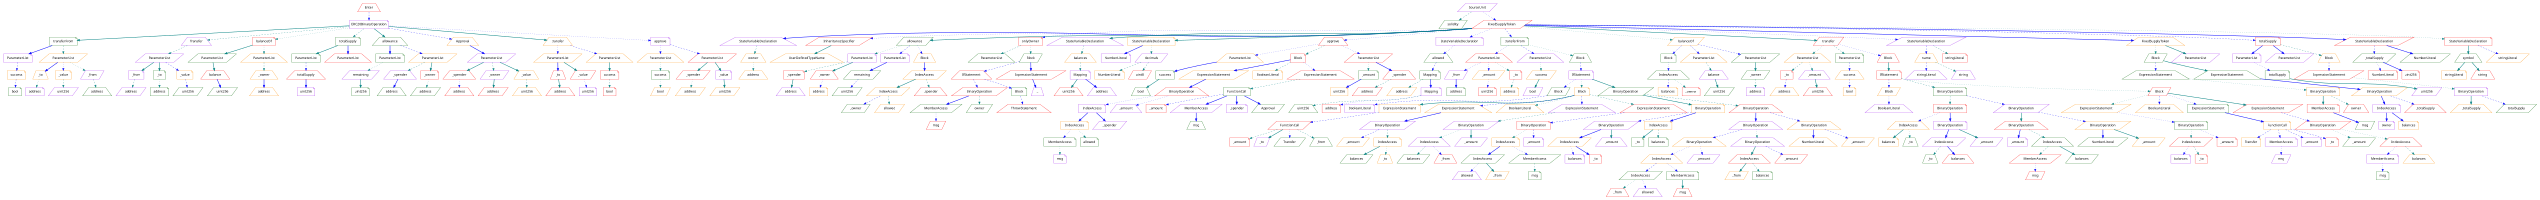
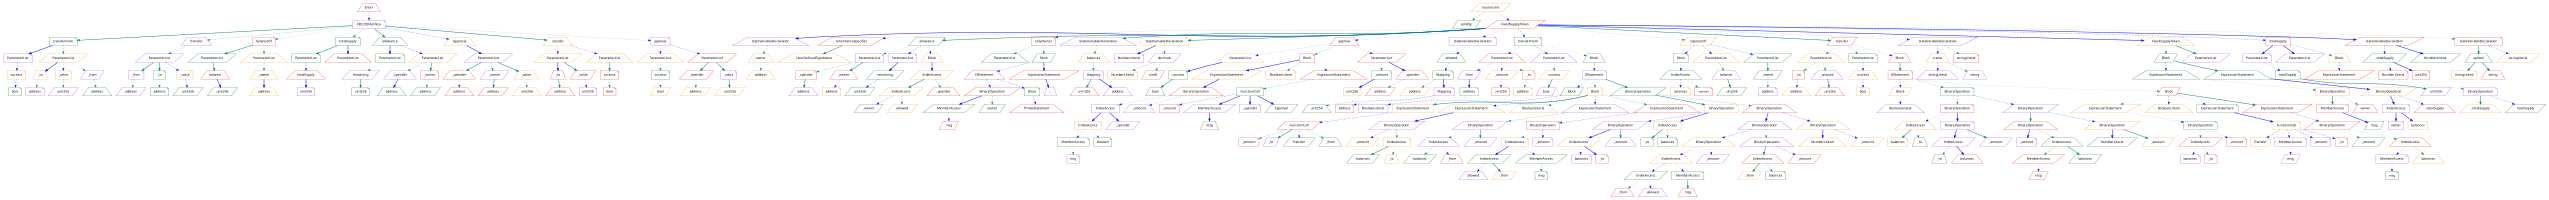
node "SourceUnit": color purple -> darkorange
node "ERC20BinaryOperation": label "ERC20BinaryOperation" -> "ERC20Interface"
